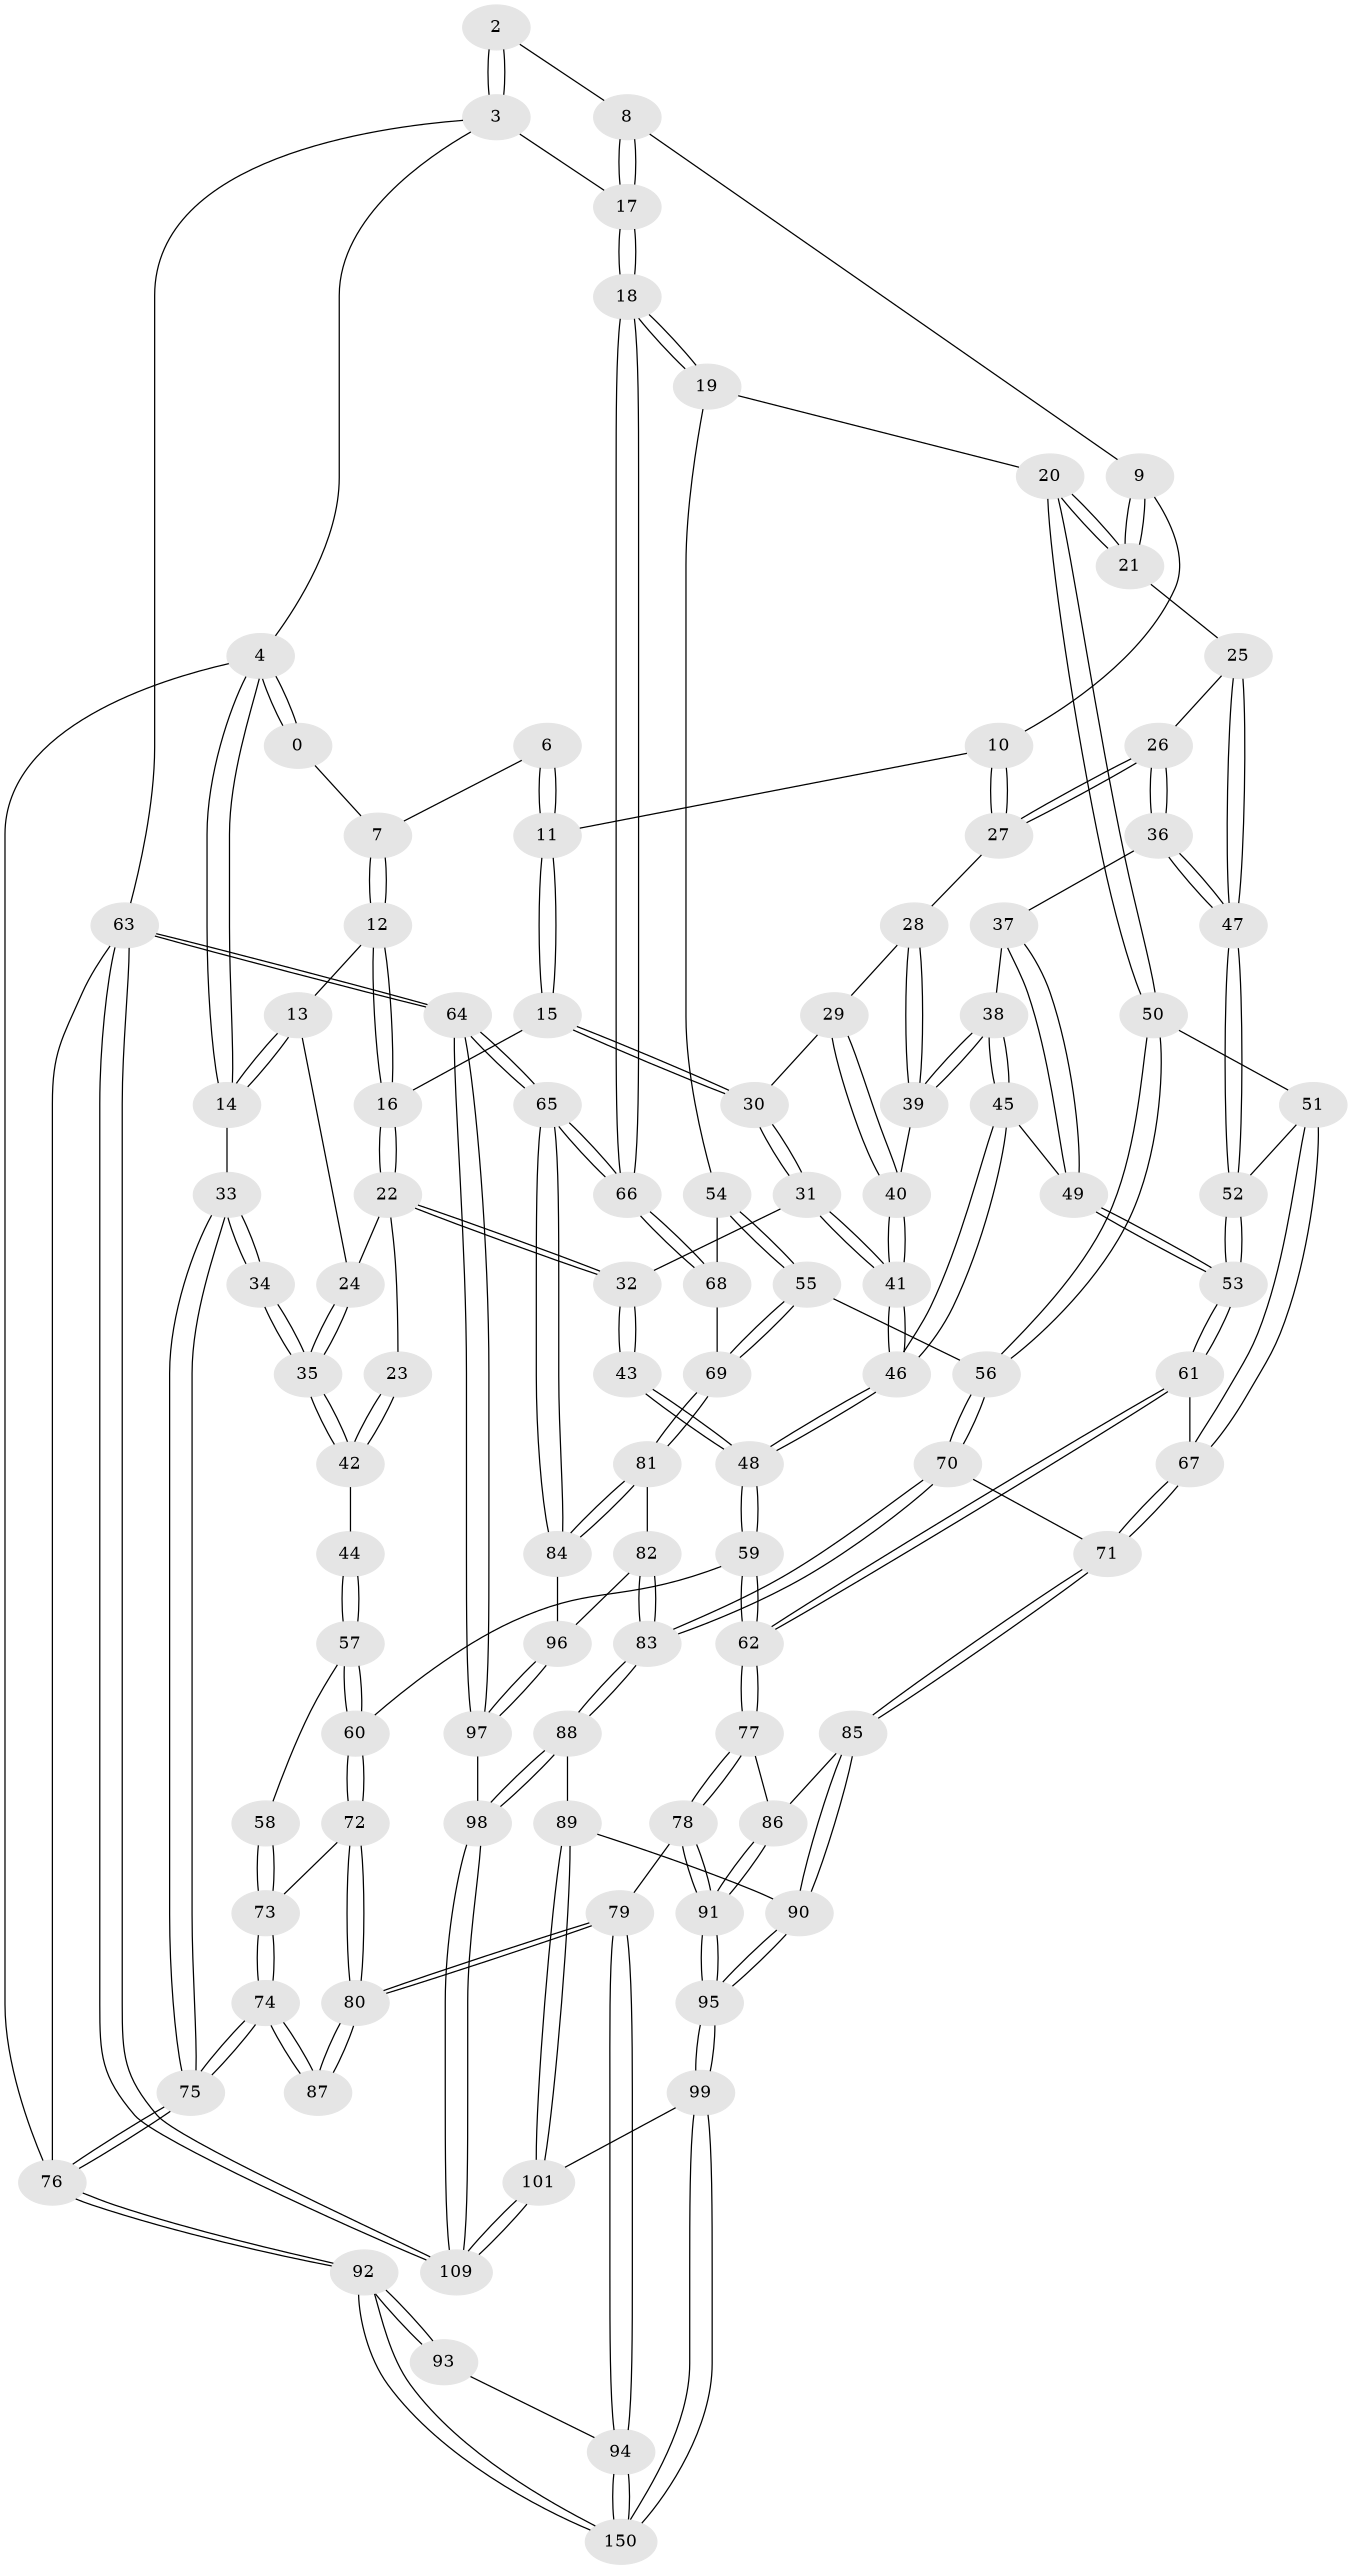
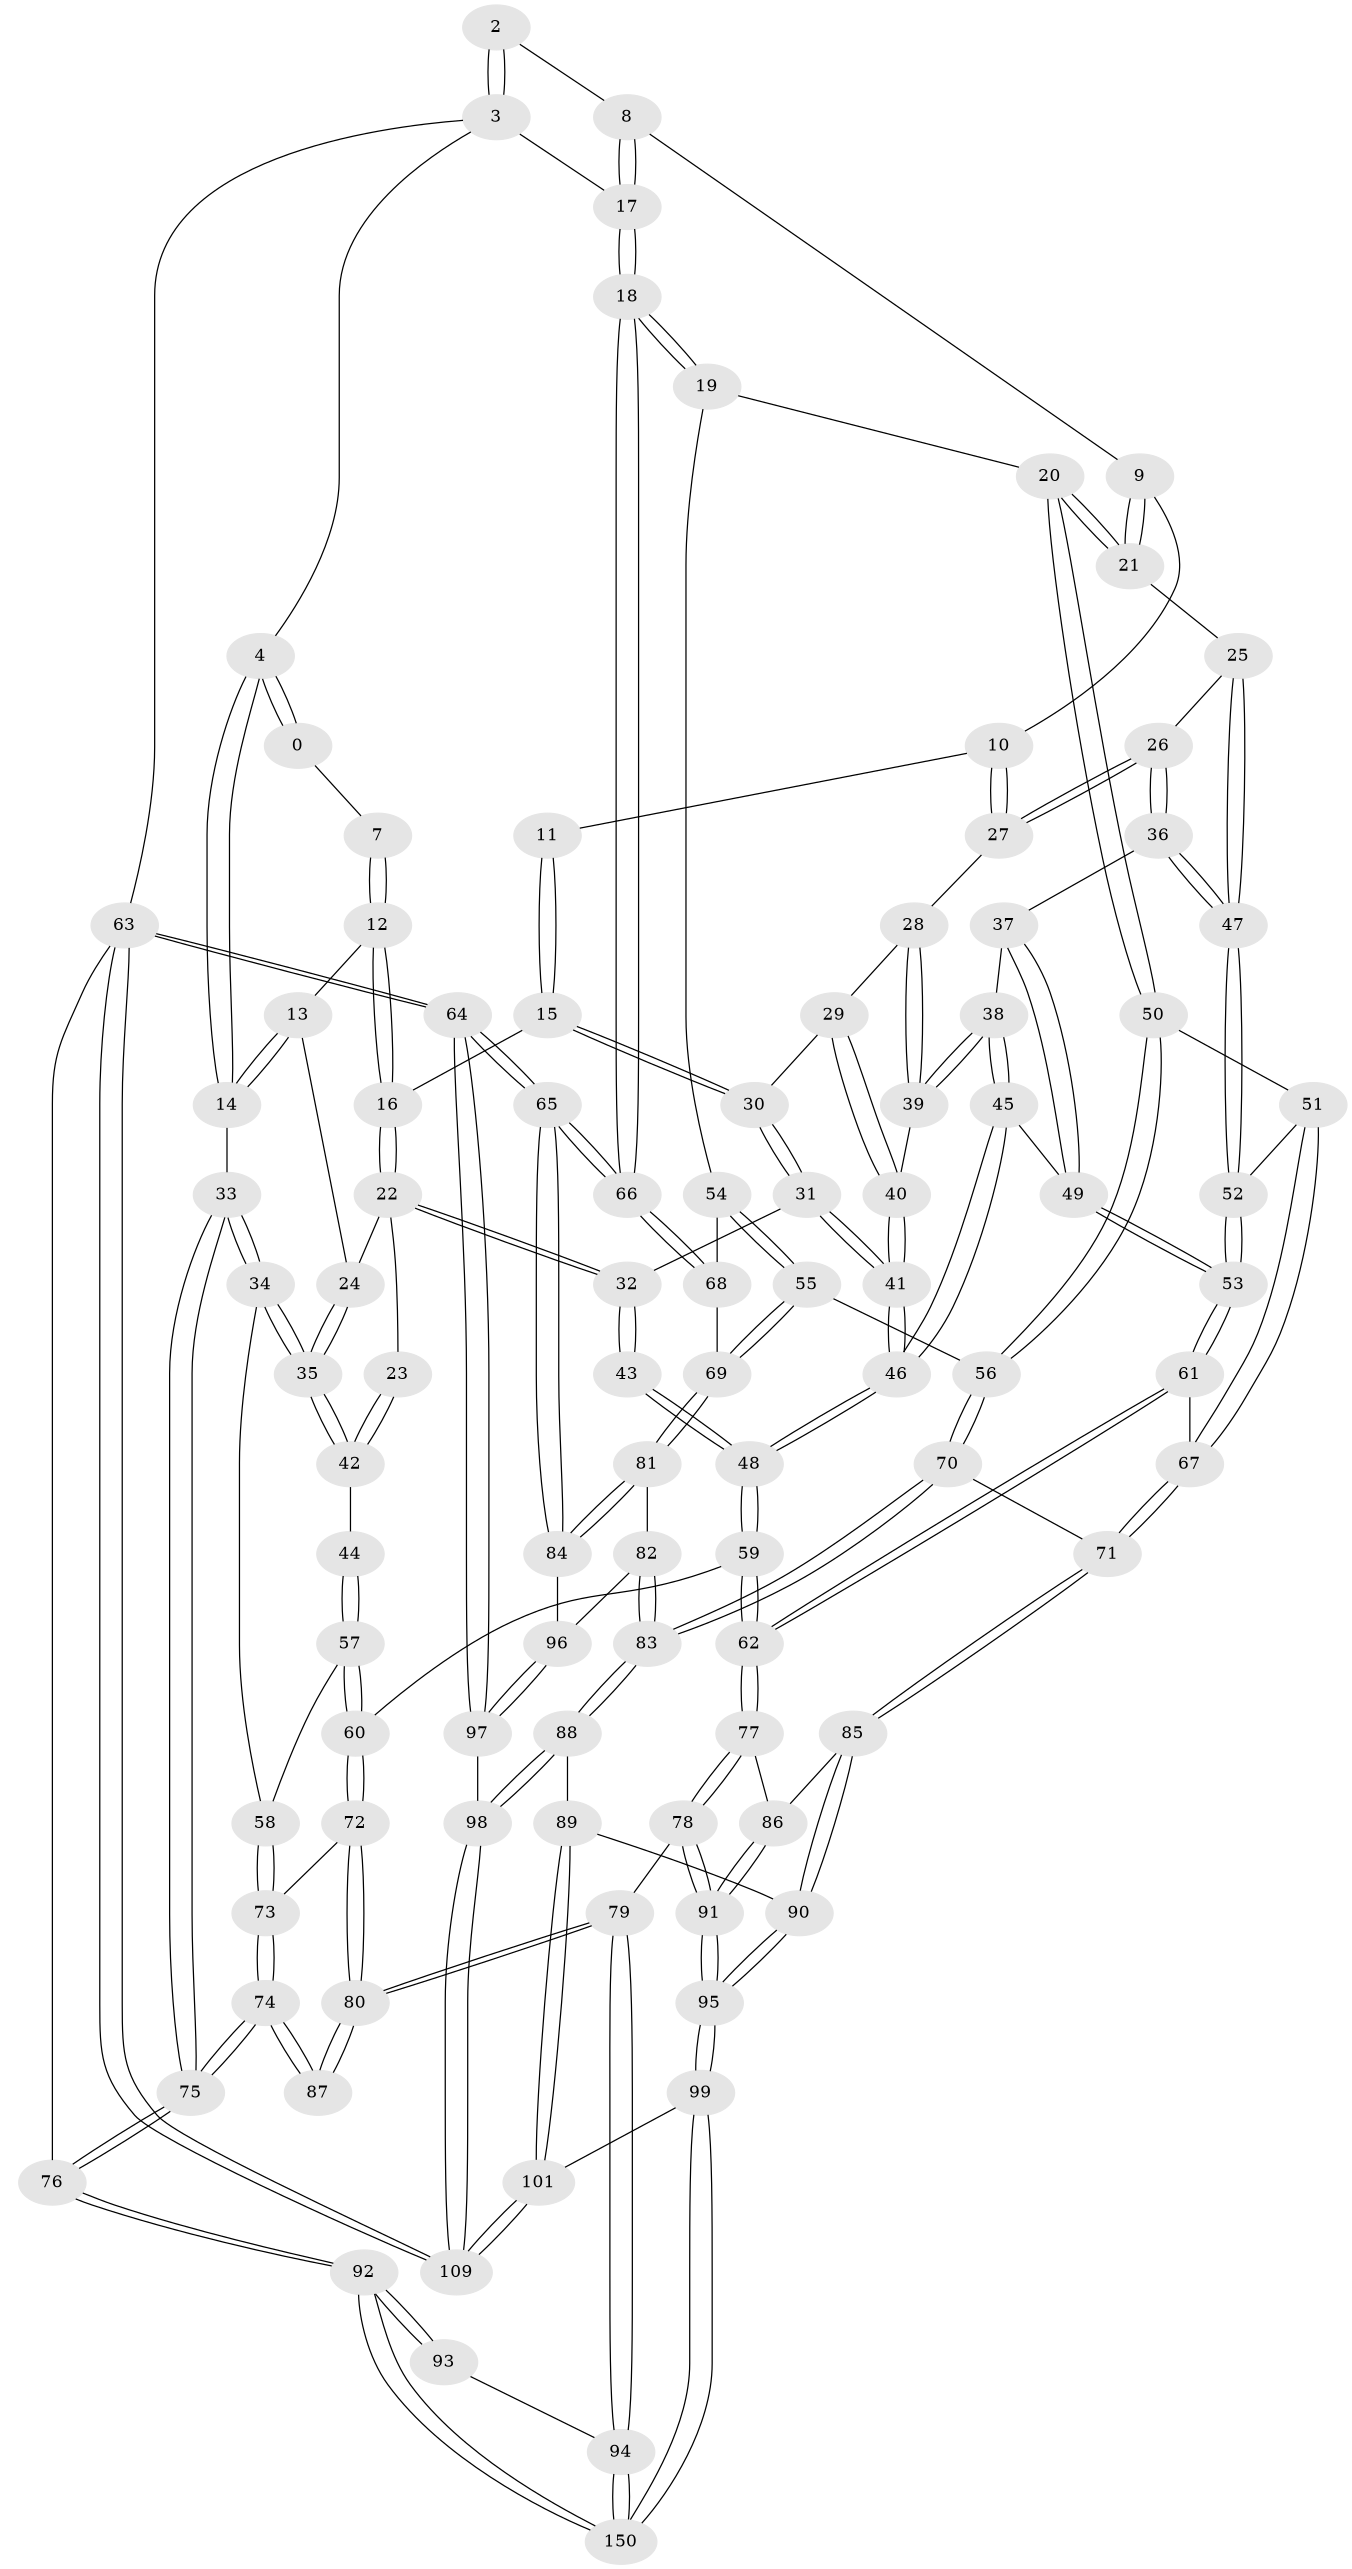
node "6": removed
edge "4" -- "76": removed
edge "34" -- "58": added
